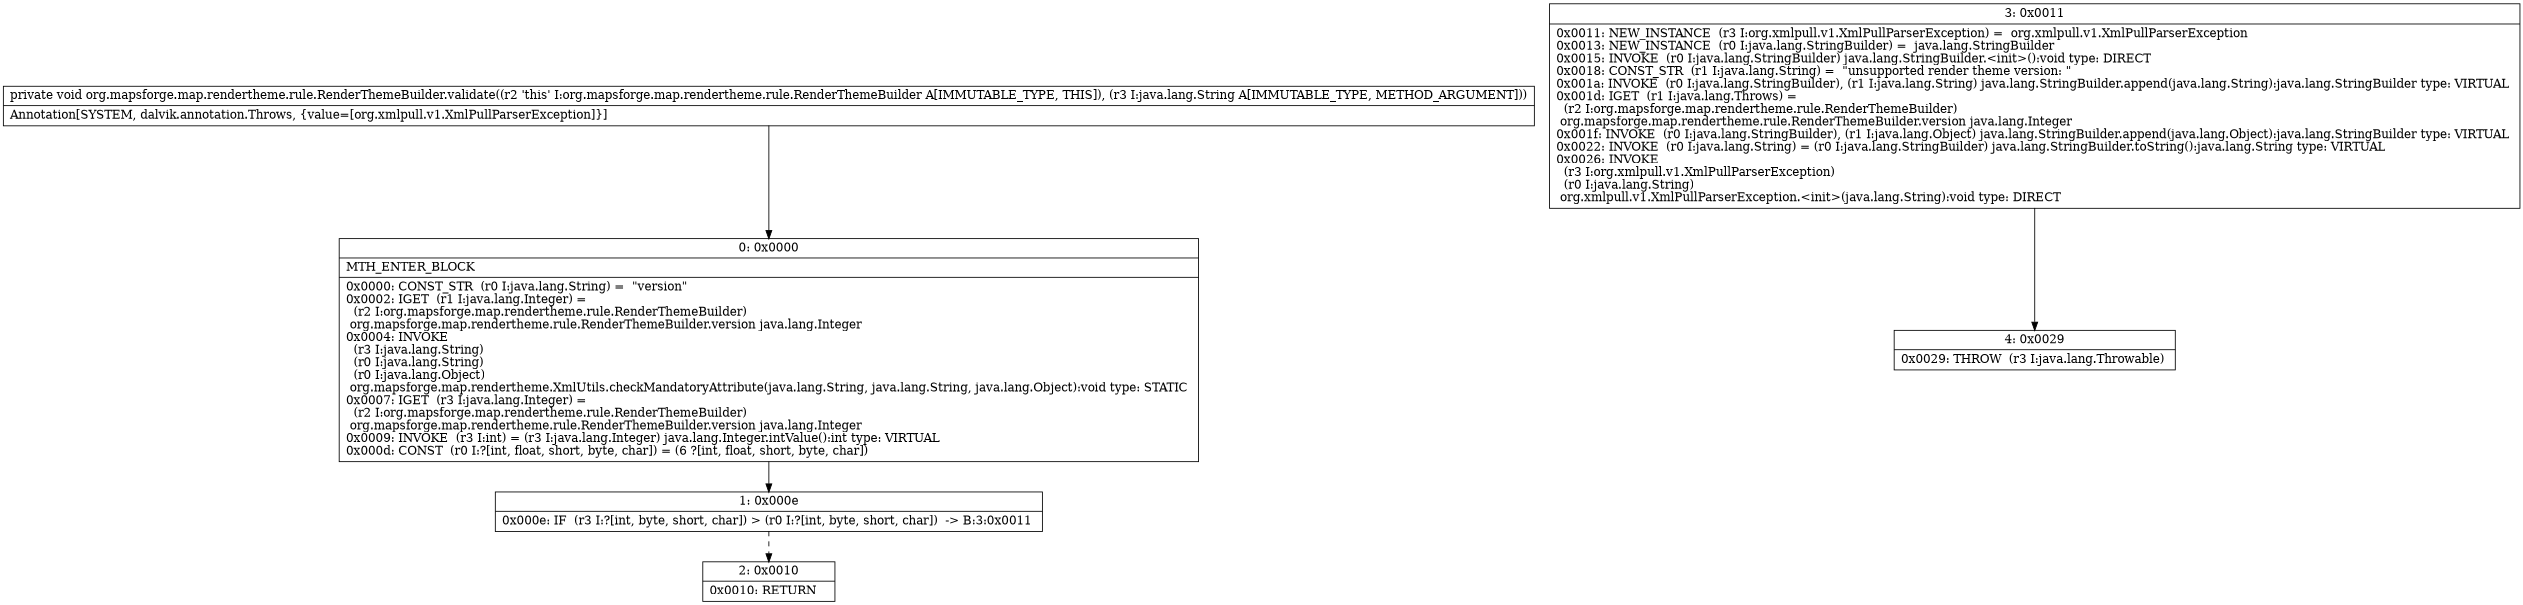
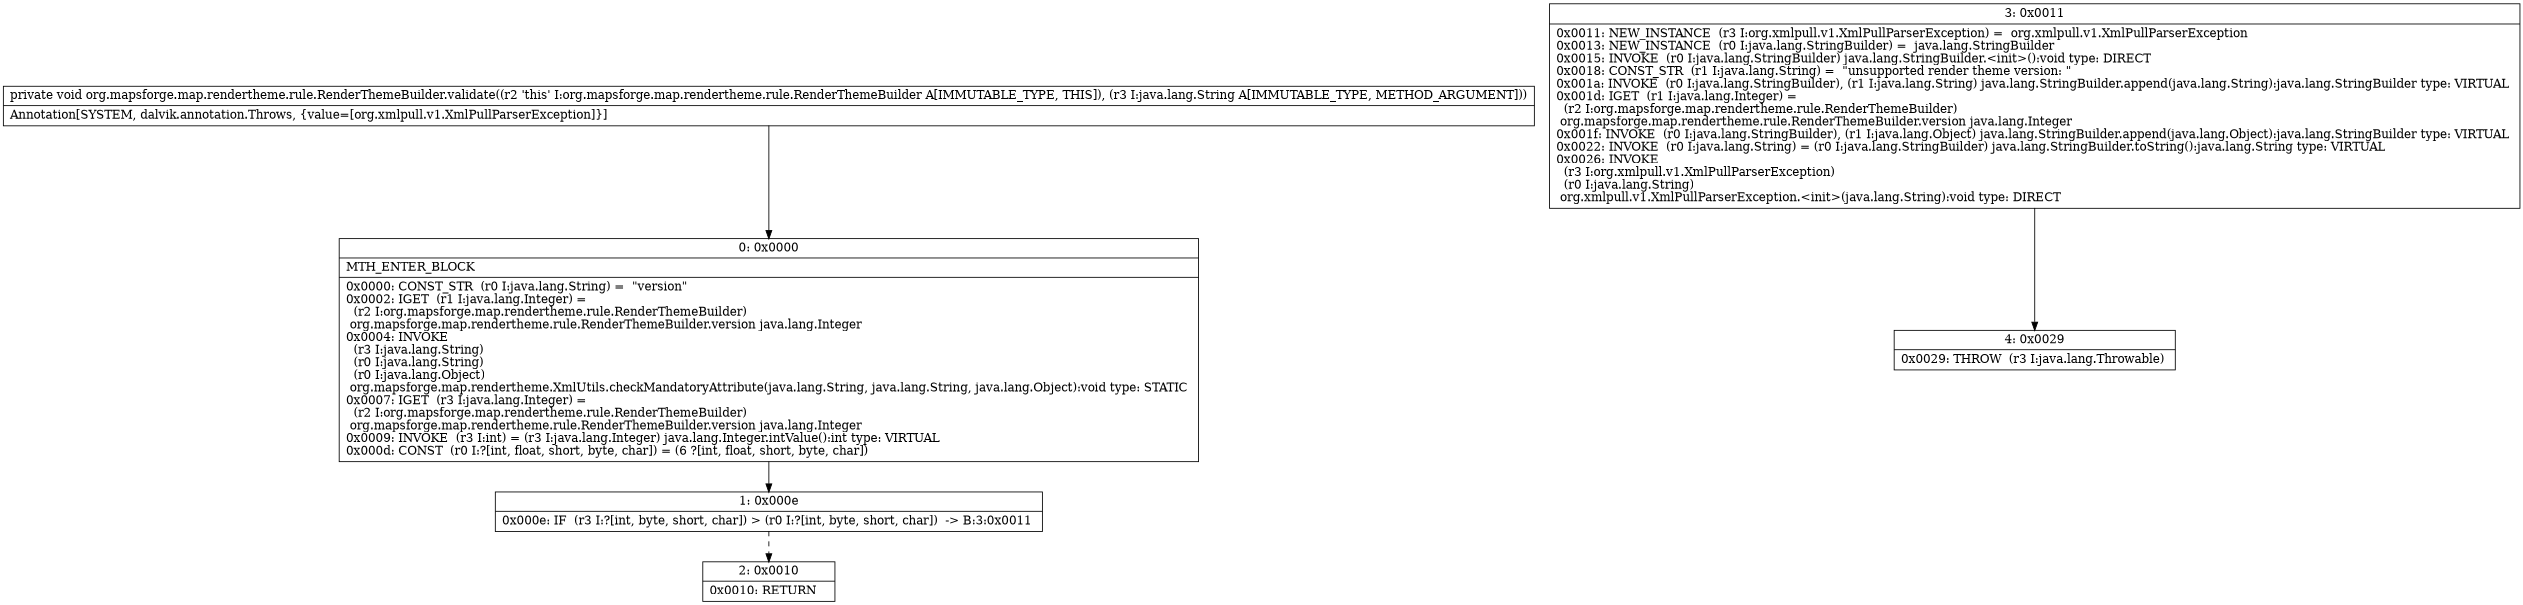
node "3: 0x0011": text "0x001d: IGET  (r1 I:java.lang.Throws) =" -> "0x001d: IGET  (r1 I:java.lang.Integer) ="
